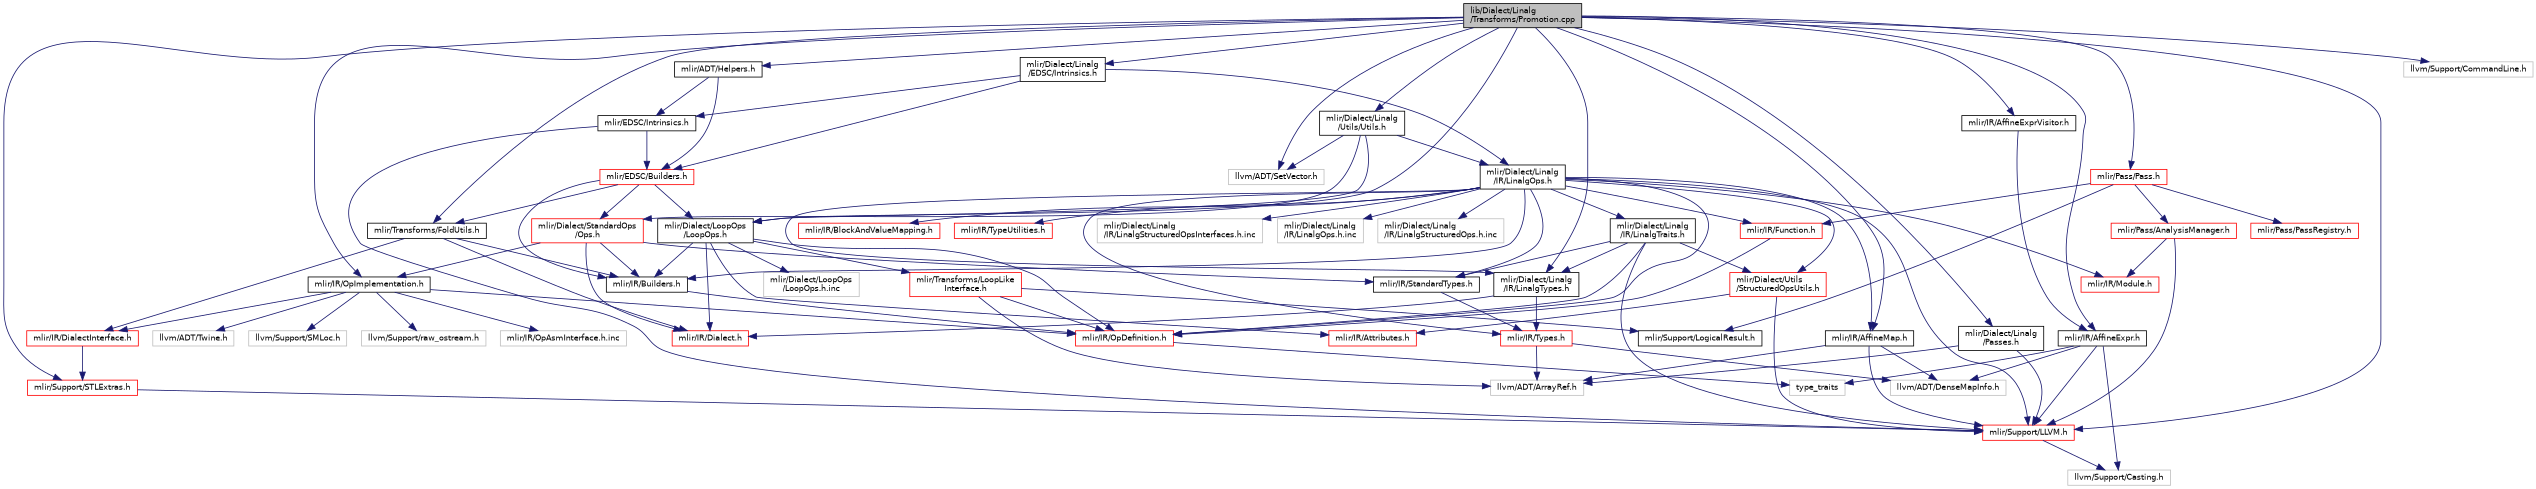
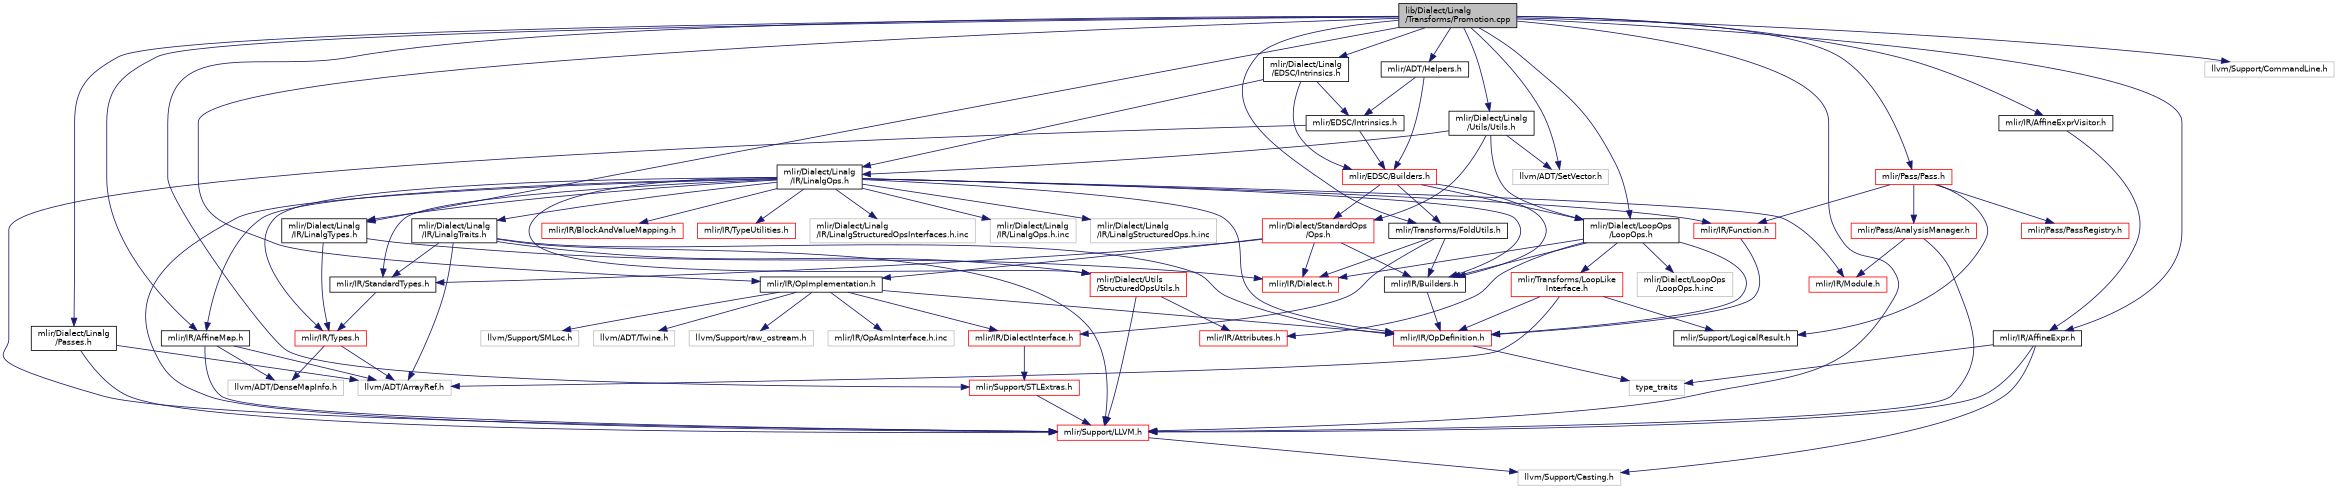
edge "mlir/Dialect/Linalg /IR/LinalgTraits.h" -> "mlir/Dialect/Linalg /IR/LinalgTypes.h": now "mlir/Dialect/Linalg /IR/LinalgTraits.h" -> "llvm/ADT/ArrayRef.h"
edge "mlir/IR/AffineExpr.h" -> "llvm/ADT/DenseMapInfo.h": removed
